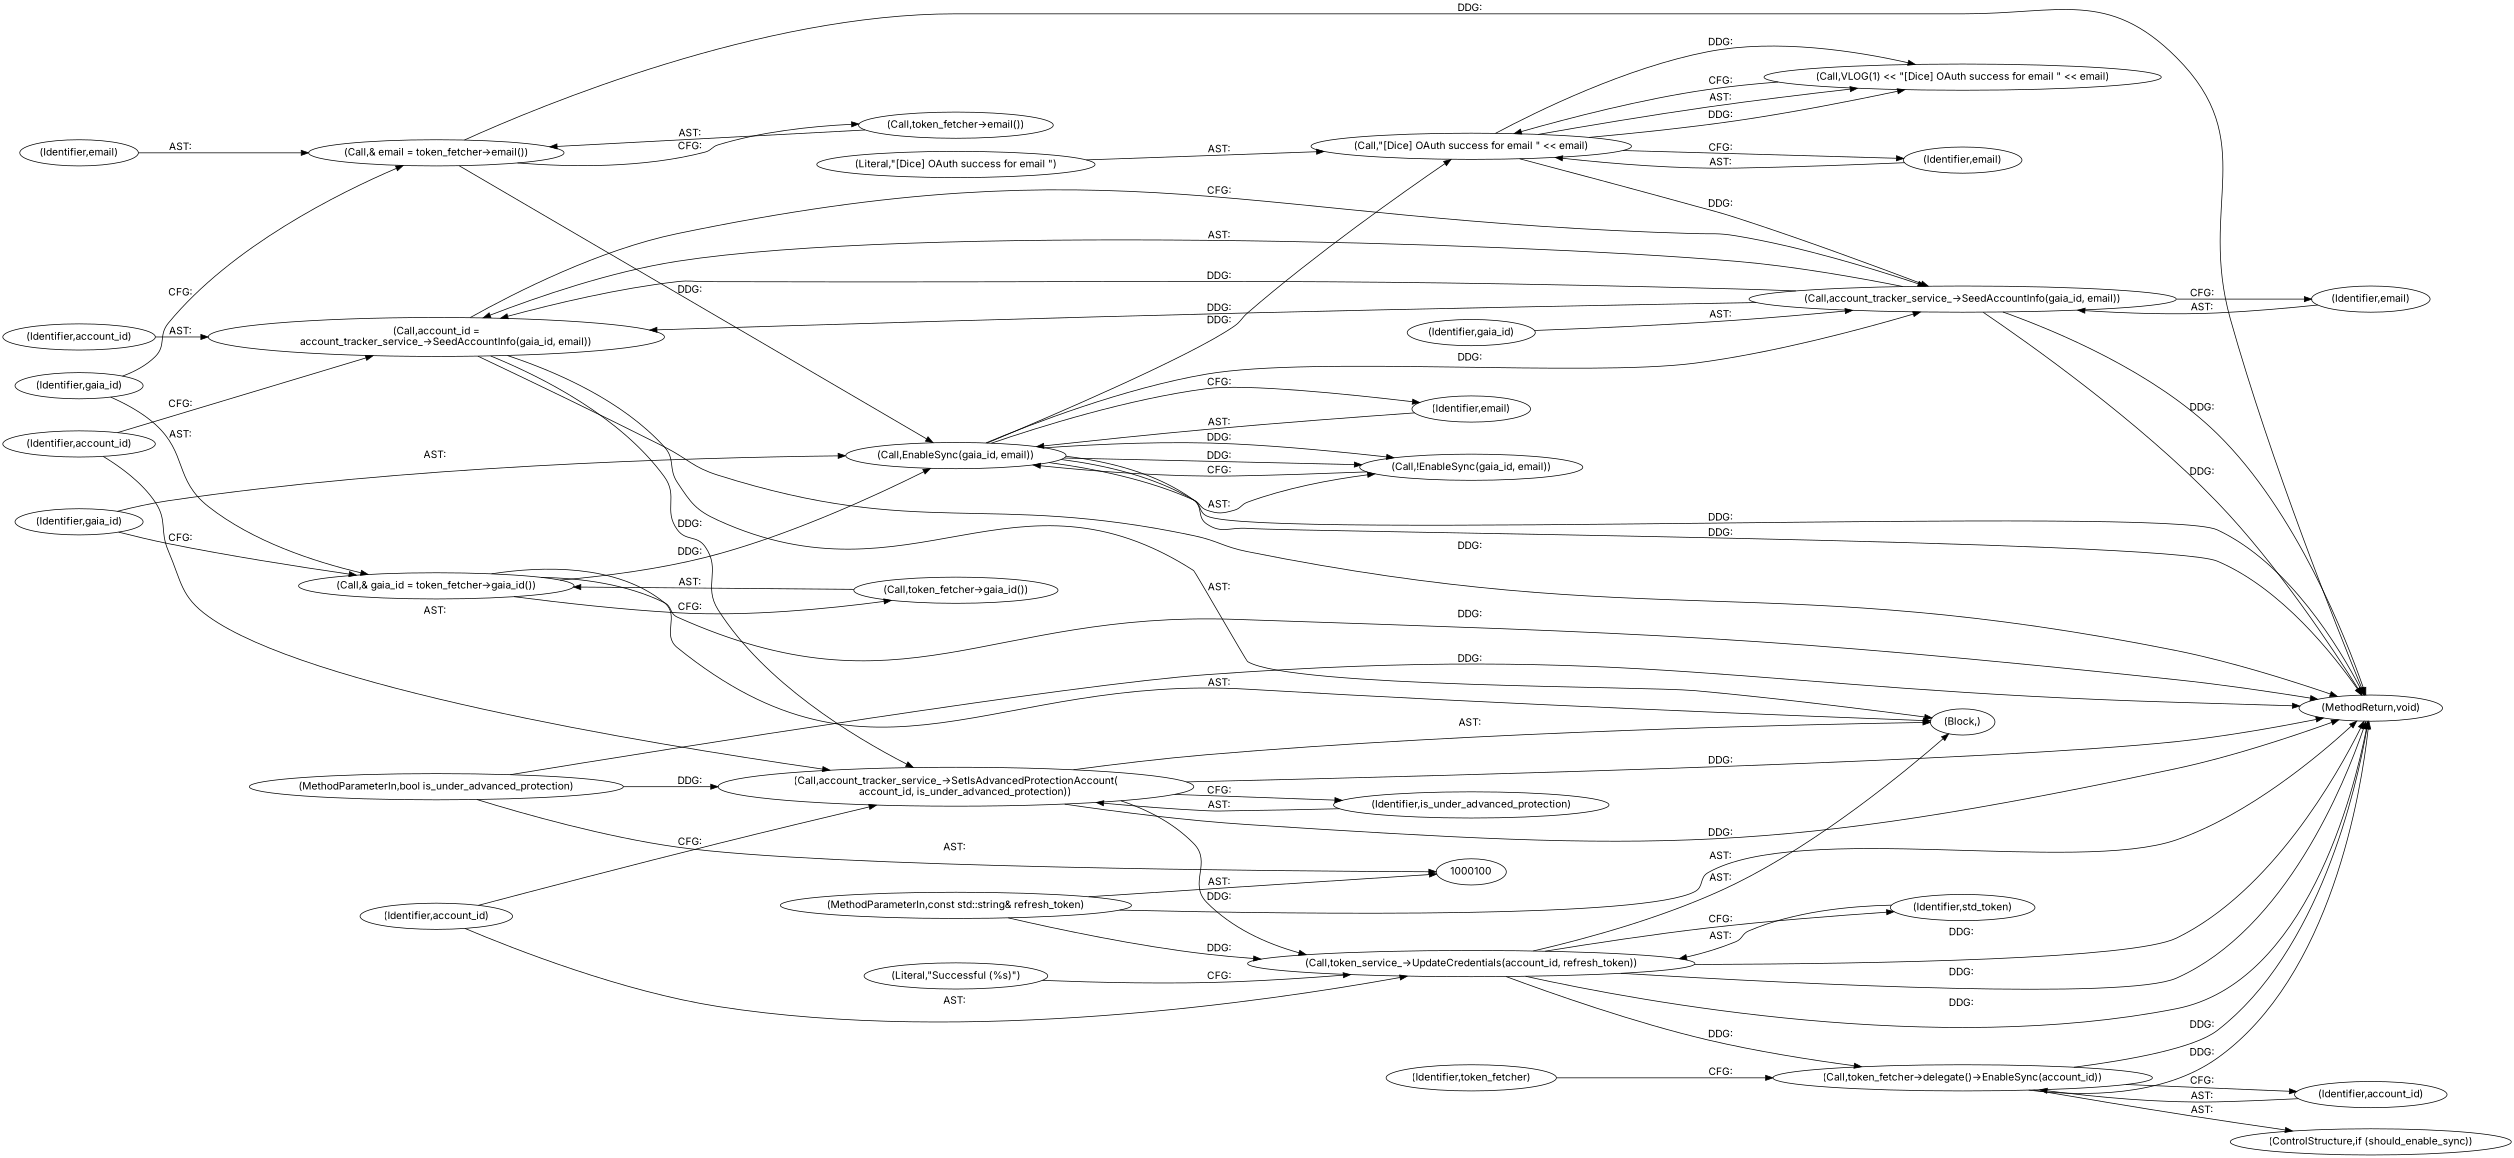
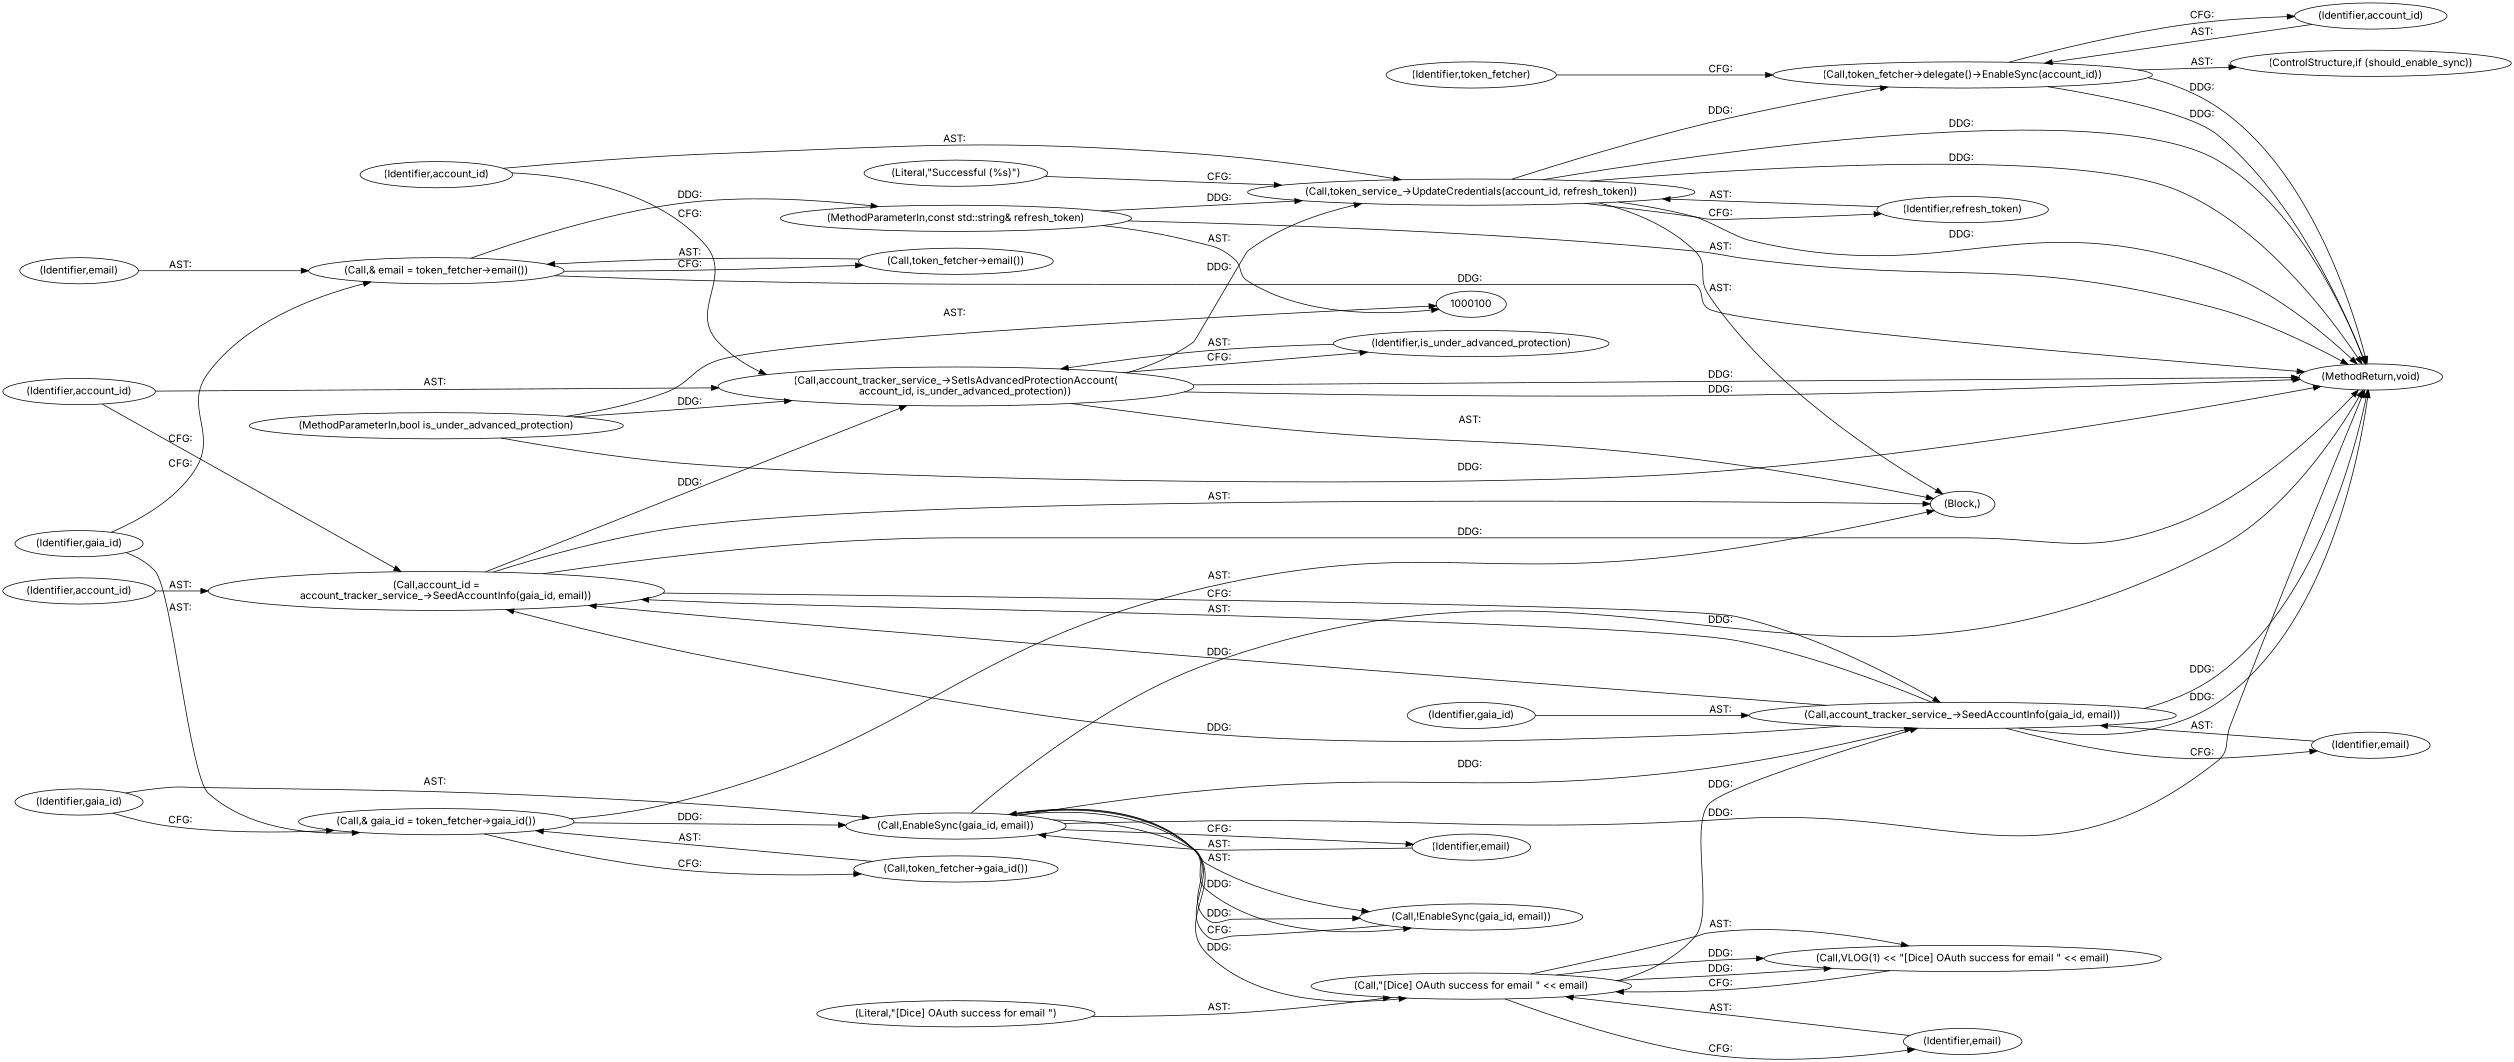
edge "(Call,& email = token_fetcher->email())" -> "(Call,EnableSync(gaia_id, email))": now "(Call,& email = token_fetcher->email())" -> "(MethodParameterIn,const std::string& refresh_token)"
edge "(Call,& gaia_id = token_fetcher->gaia_id())" -> "(MethodReturn,void)": removed, label "DDG:"
node "(Identifier,std_token)": label "(Identifier,std_token)" -> "(Identifier,refresh_token)"
